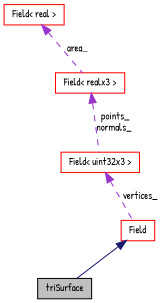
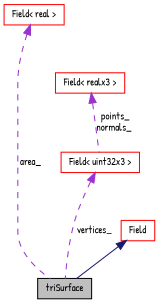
edge "Field< realx3 >" -> "Field< real >": now "triSurface" -> "Field< real >"
edge "Field" -> "Field< uint32x3 >": now "triSurface" -> "Field< uint32x3 >"
